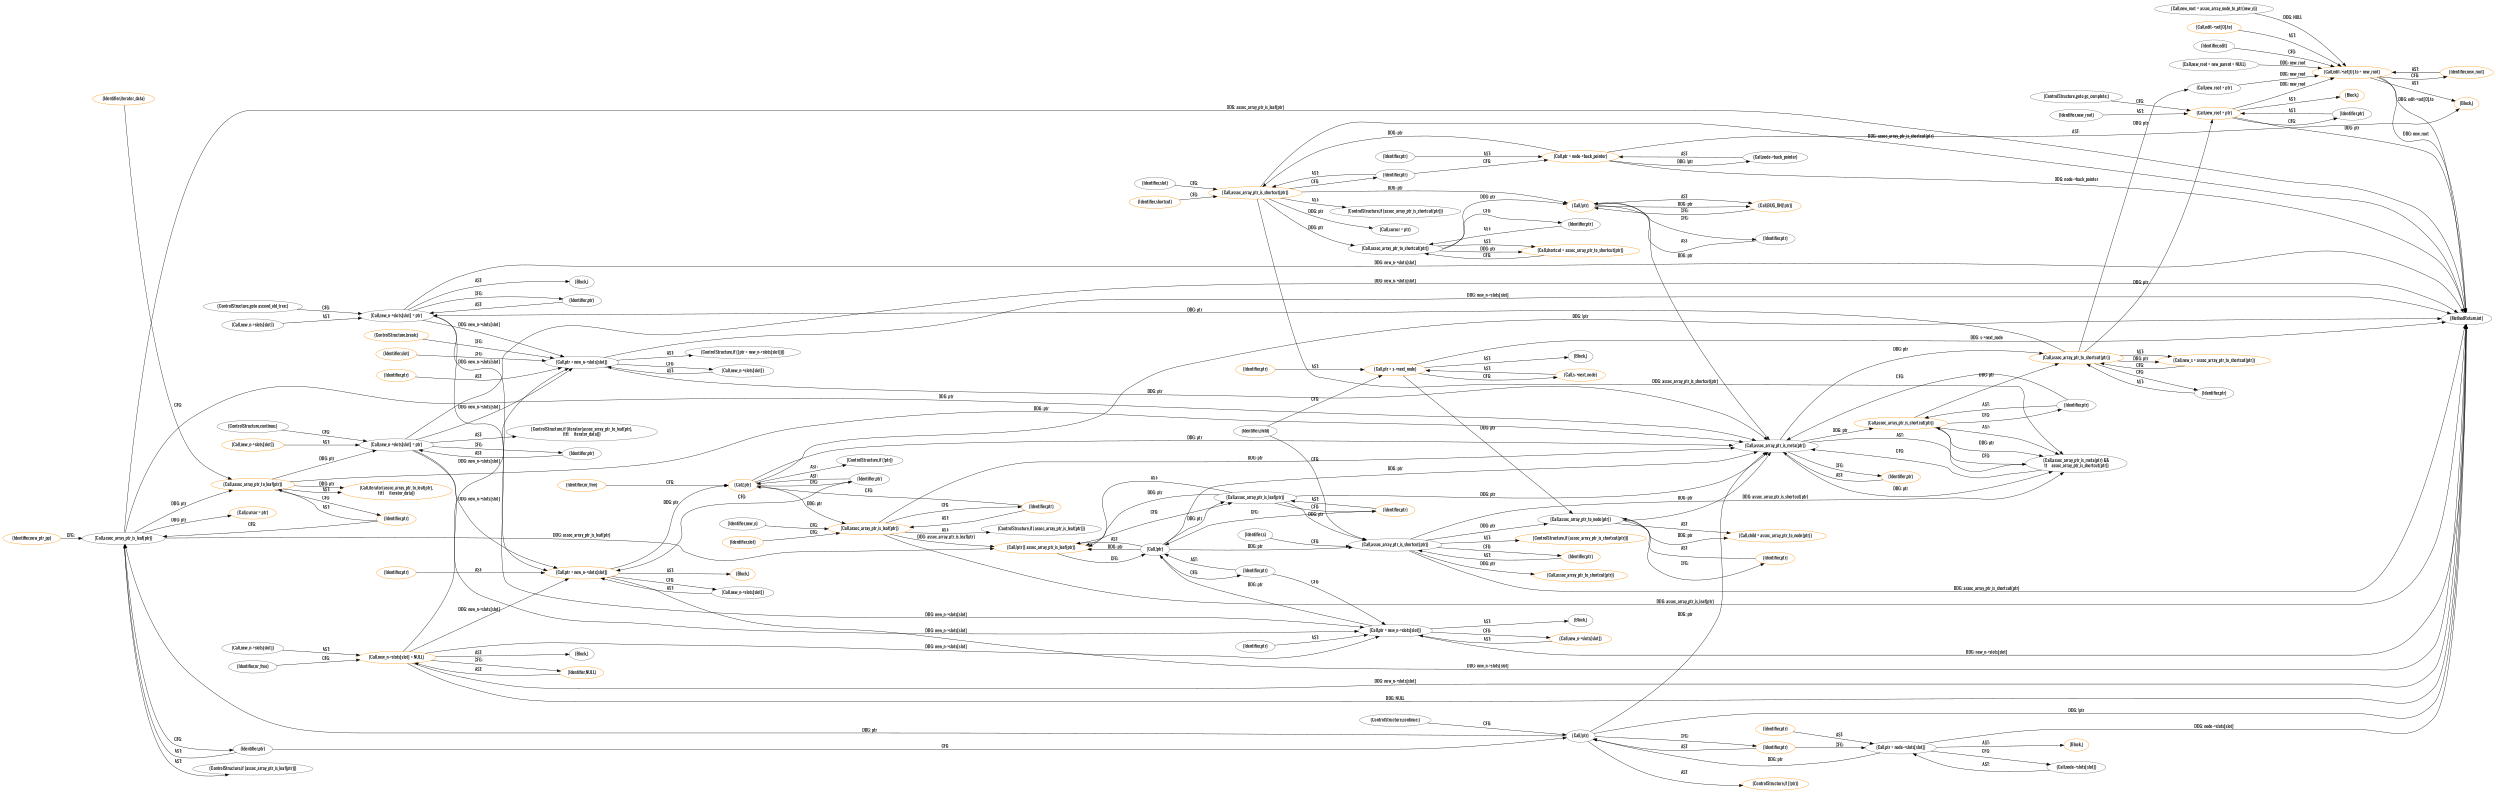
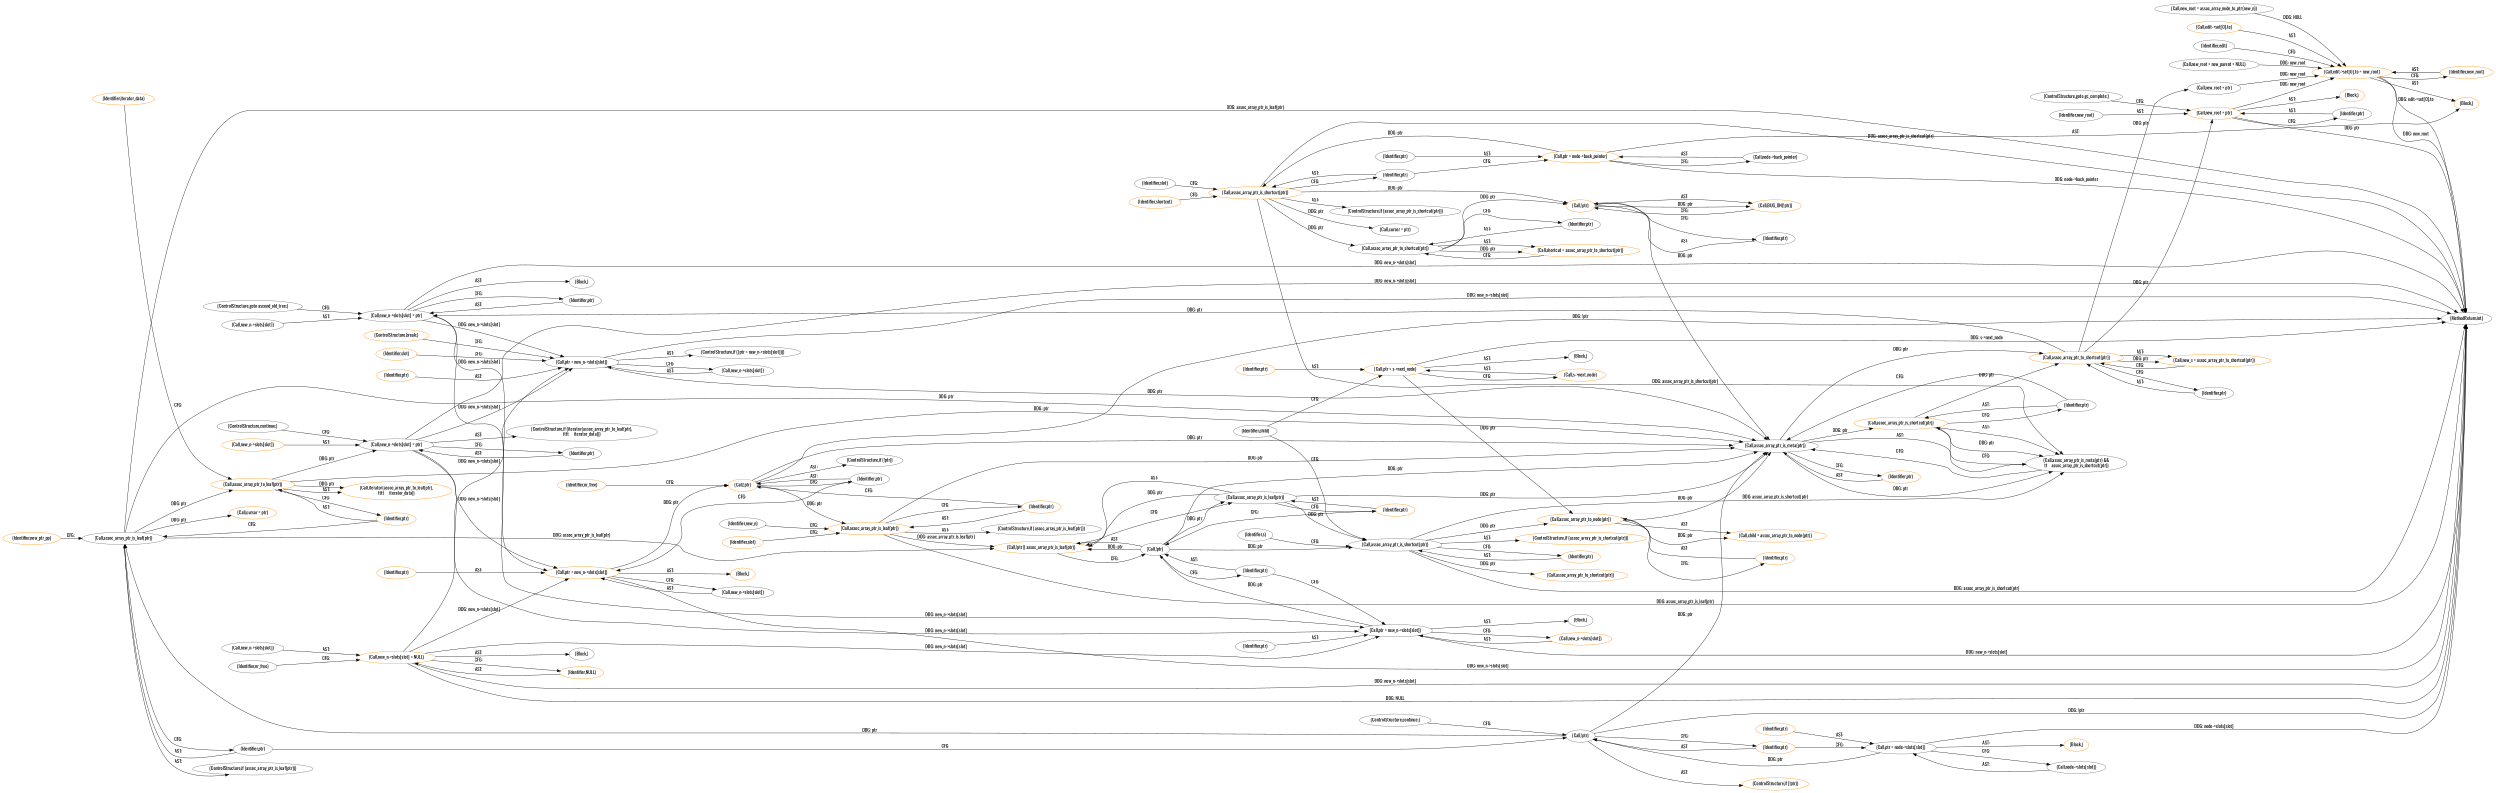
edge "(Call,ptr = node->back_pointer)" -> "(Call,node->back_pointer)": label "DDG: !ptr" -> "CFG: "
node "(Call,assoc_array_ptr_to_node(ptr))": color gray40 -> darkorange
